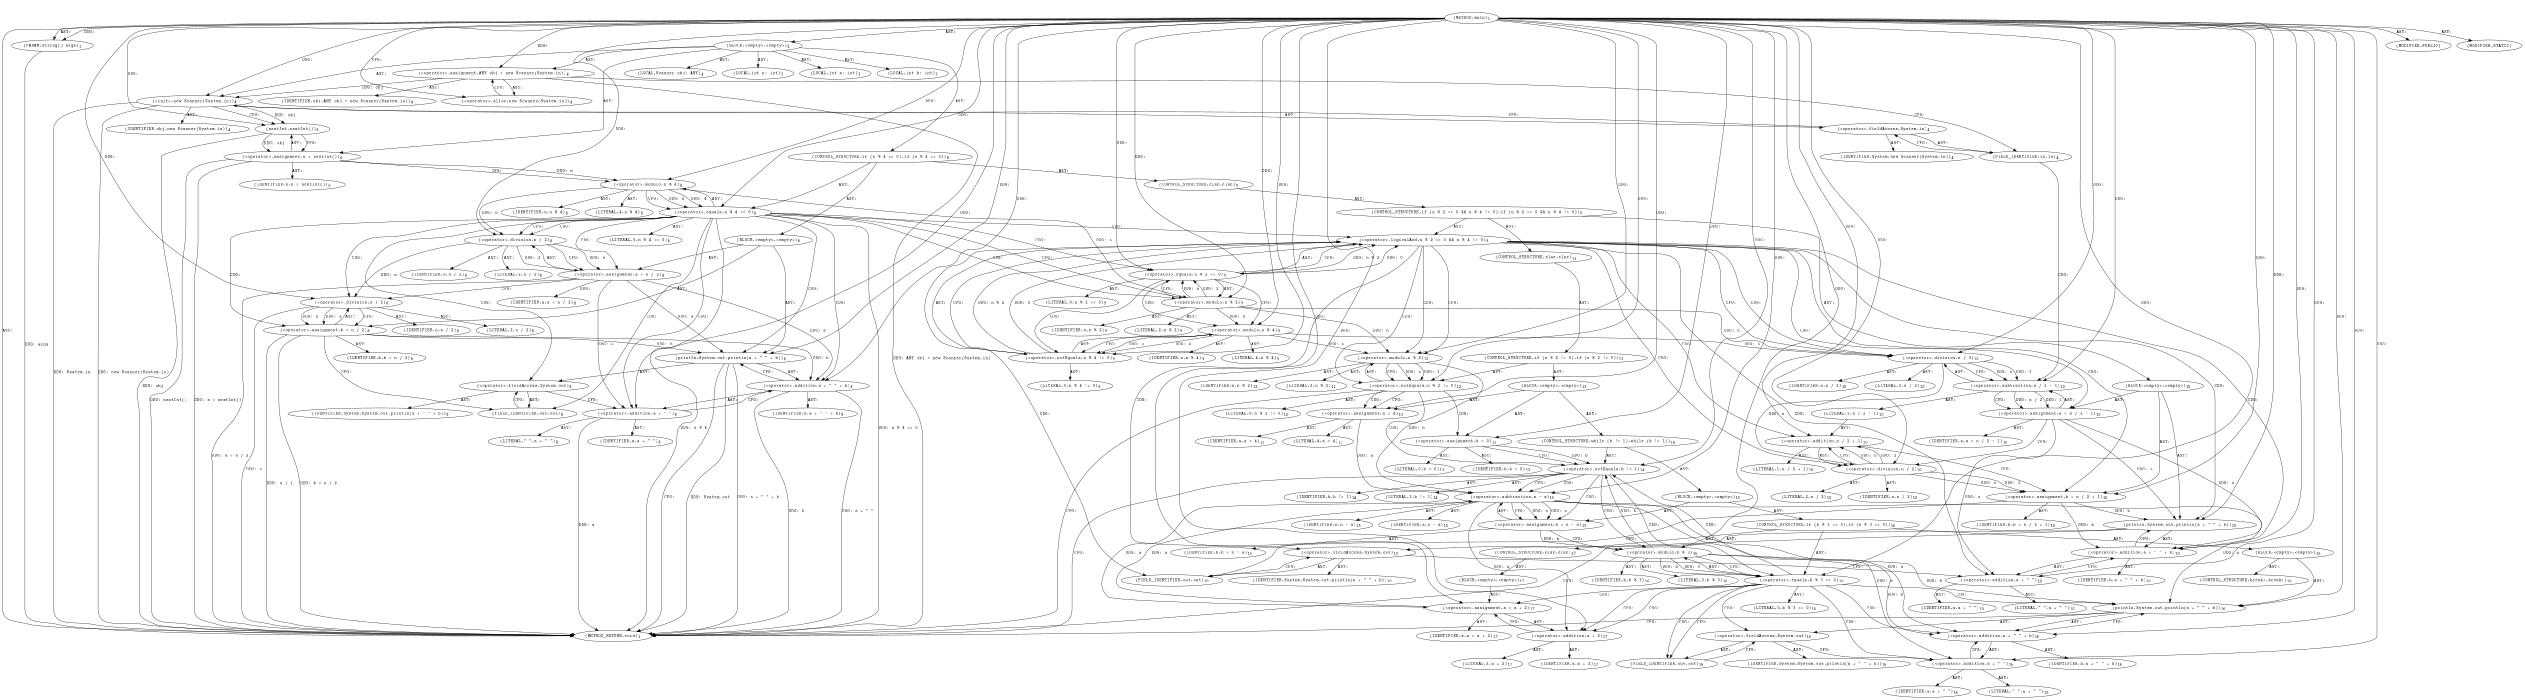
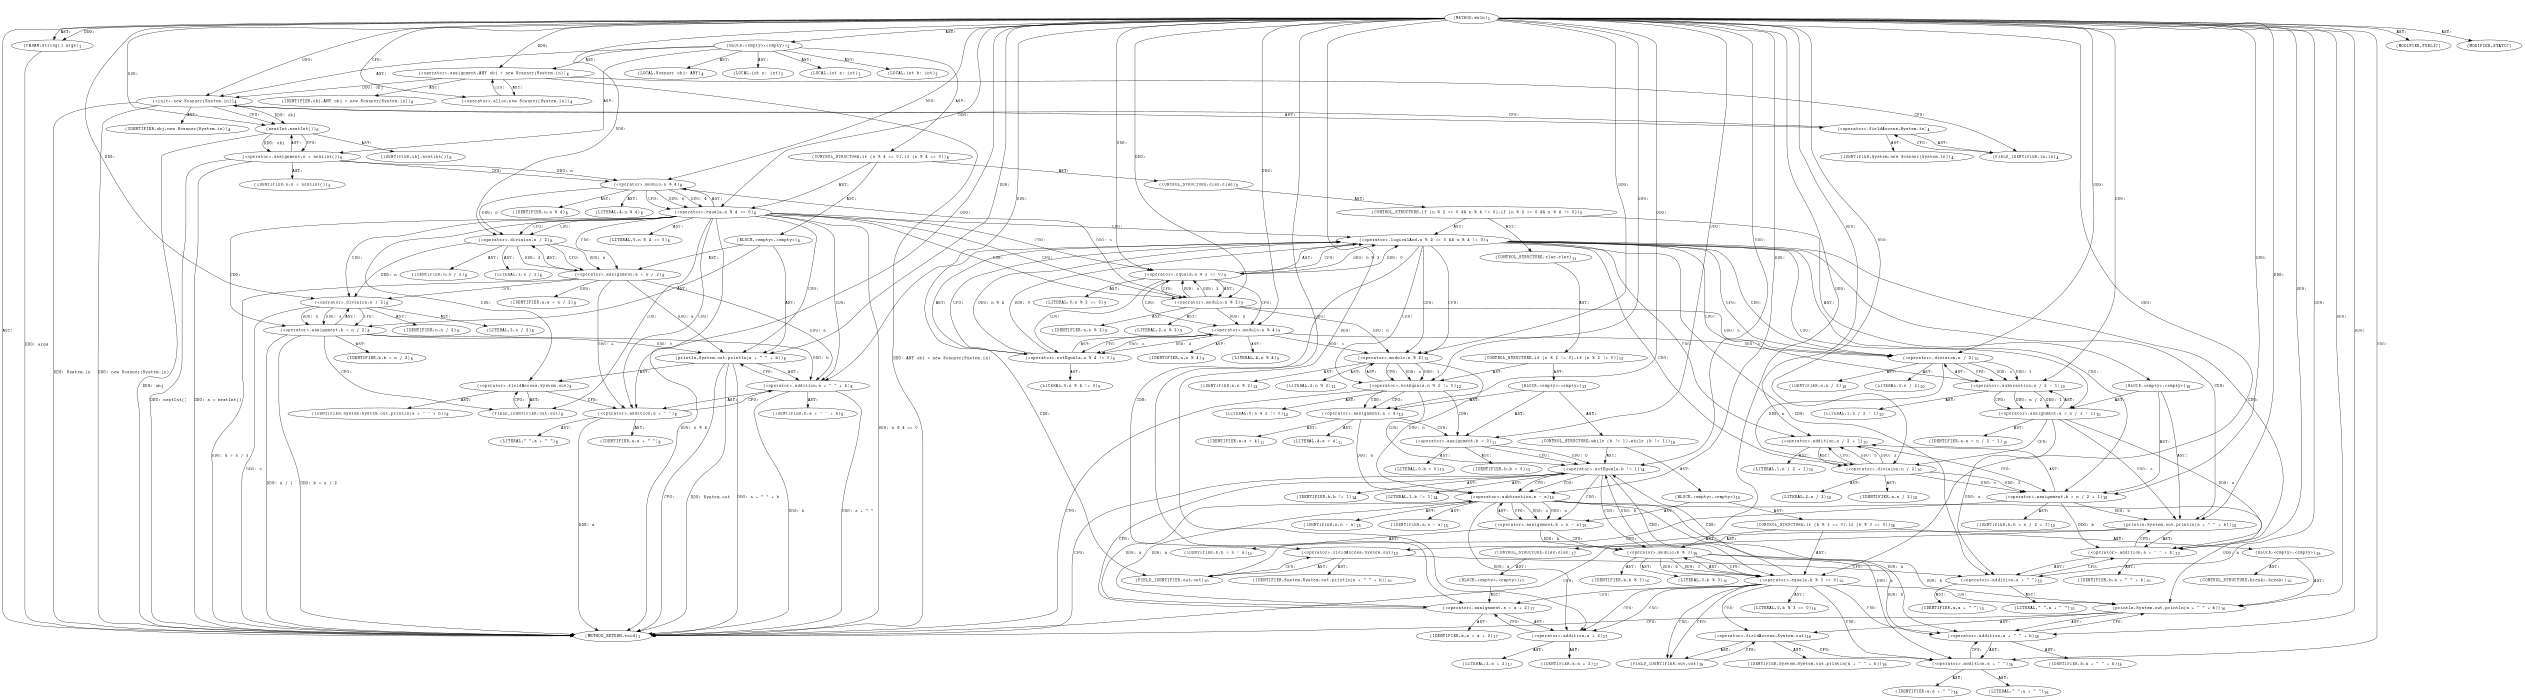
node "(IDENTIFIER,obj,nextInt())": added
edge "(METHOD,main)" -> "(<operator>.notEquals,n % 4 != 0)": removed, label "DDG:"
edge "(FIELD_IDENTIFIER,in,in)" -> "(<operator>.subtraction,n / 2 - 1)": now "(<operator>.logicalAnd,n % 2 == 0 && n % 4 != 0)" -> "(<operator>.subtraction,n / 2 - 1)"
edge "(<operator>.assignment,a = 4)" -> "(<operator>.assignment,b = 0)": added, label "CFG:"
edge "(LITERAL,1,n / 2 - 1)" -> "(<operator>.addition,n / 2 + 1)": now "(<operator>.assignment,b = n / 2 + 1)" -> "(<operator>.addition,n / 2 + 1)"
edge "(<operator>.assignment,a = a + 2)" -> "(<operator>.notEquals,b != 1)": added, label "CFG:"
